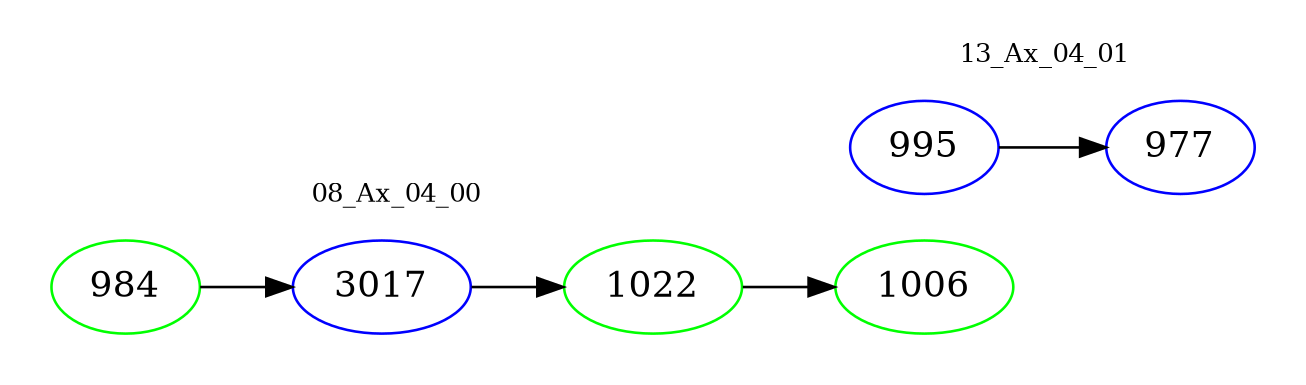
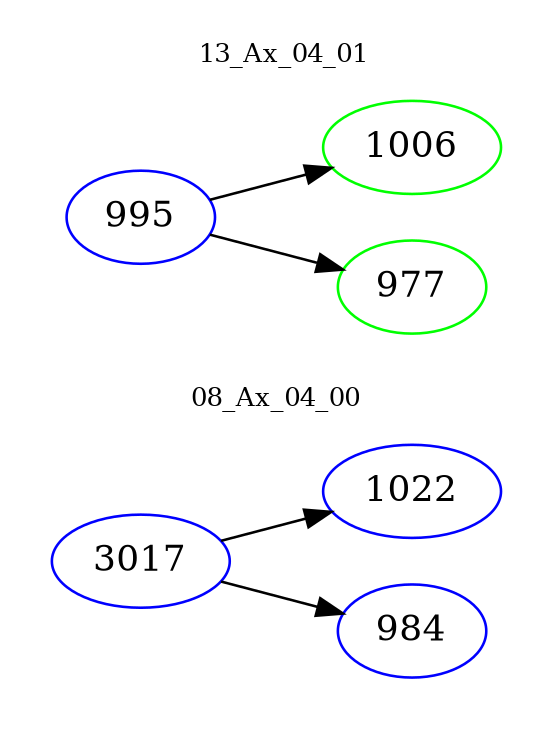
node "977": color blue -> green
node "984": color green -> blue
edge "984" -> "3017": reversed
node "1022": color green -> blue
edge "1022" -> "1006": now "995" -> "1006"
